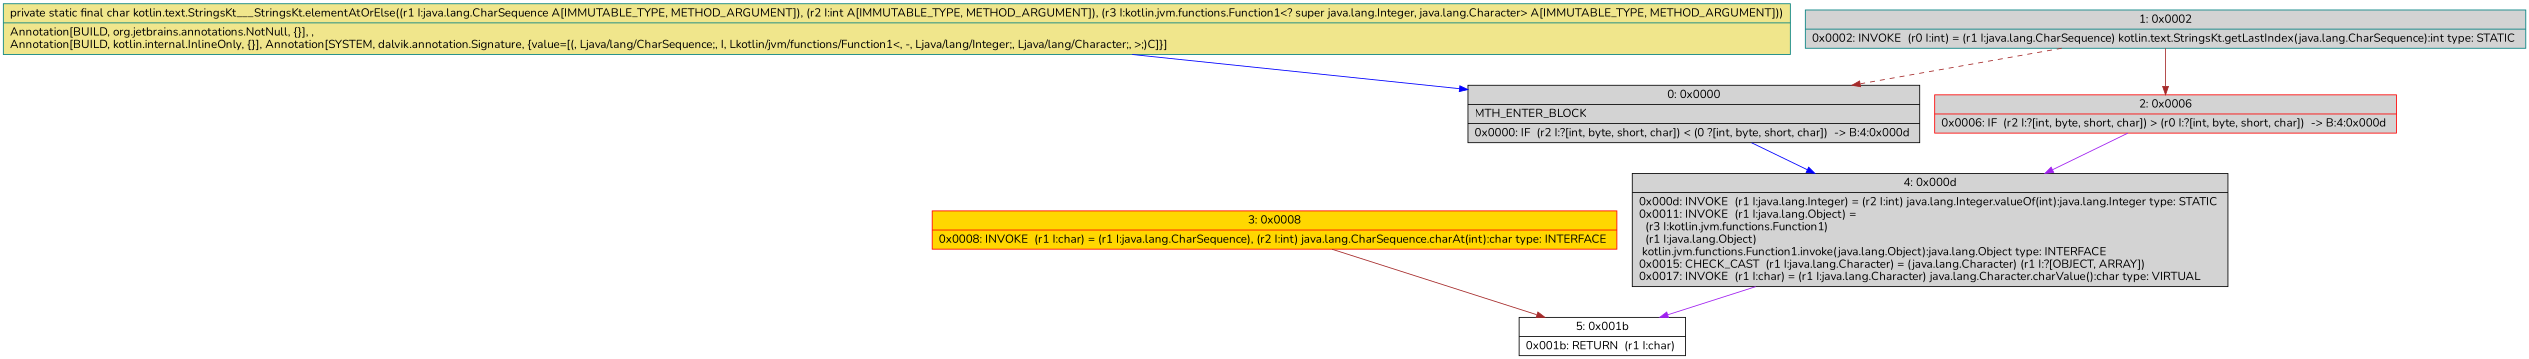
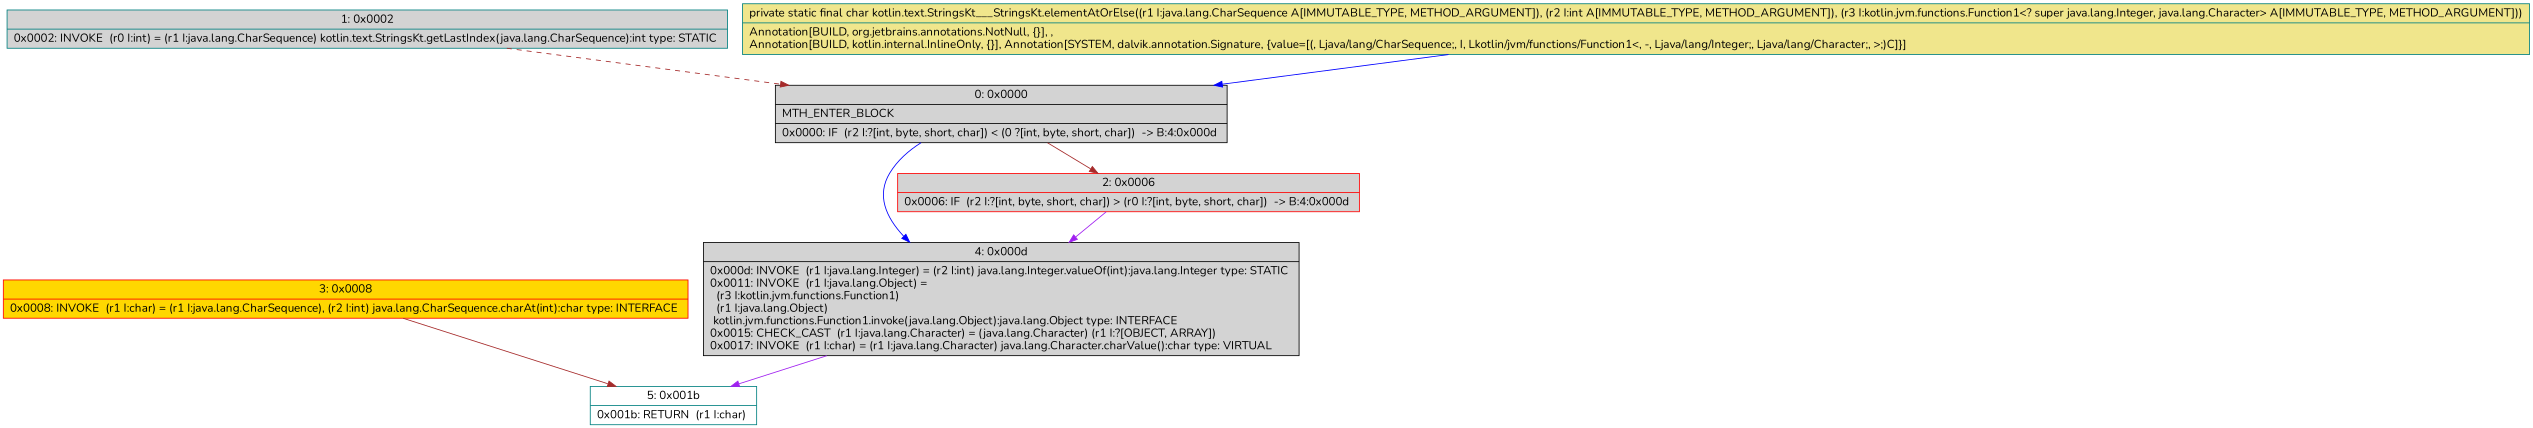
edge "1: 0x0002" -> "2: 0x0006": now "0: 0x0000" -> "2: 0x0006"
node "5: 0x001b": color black -> teal
